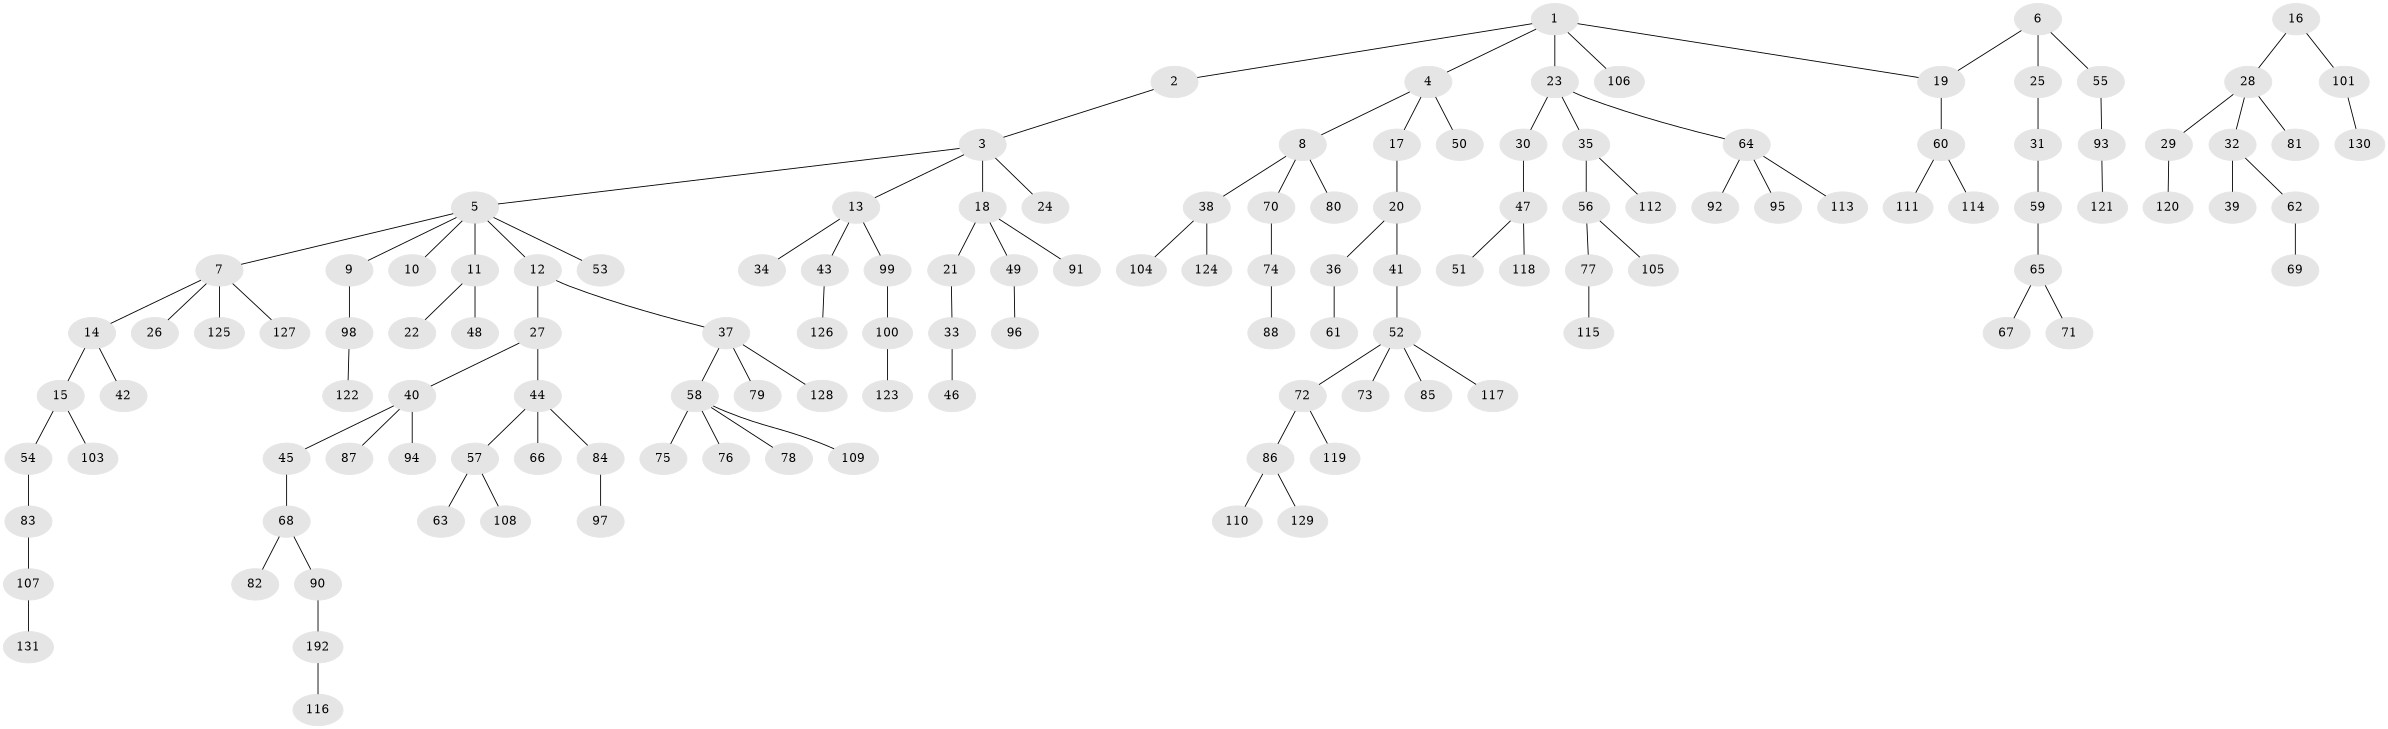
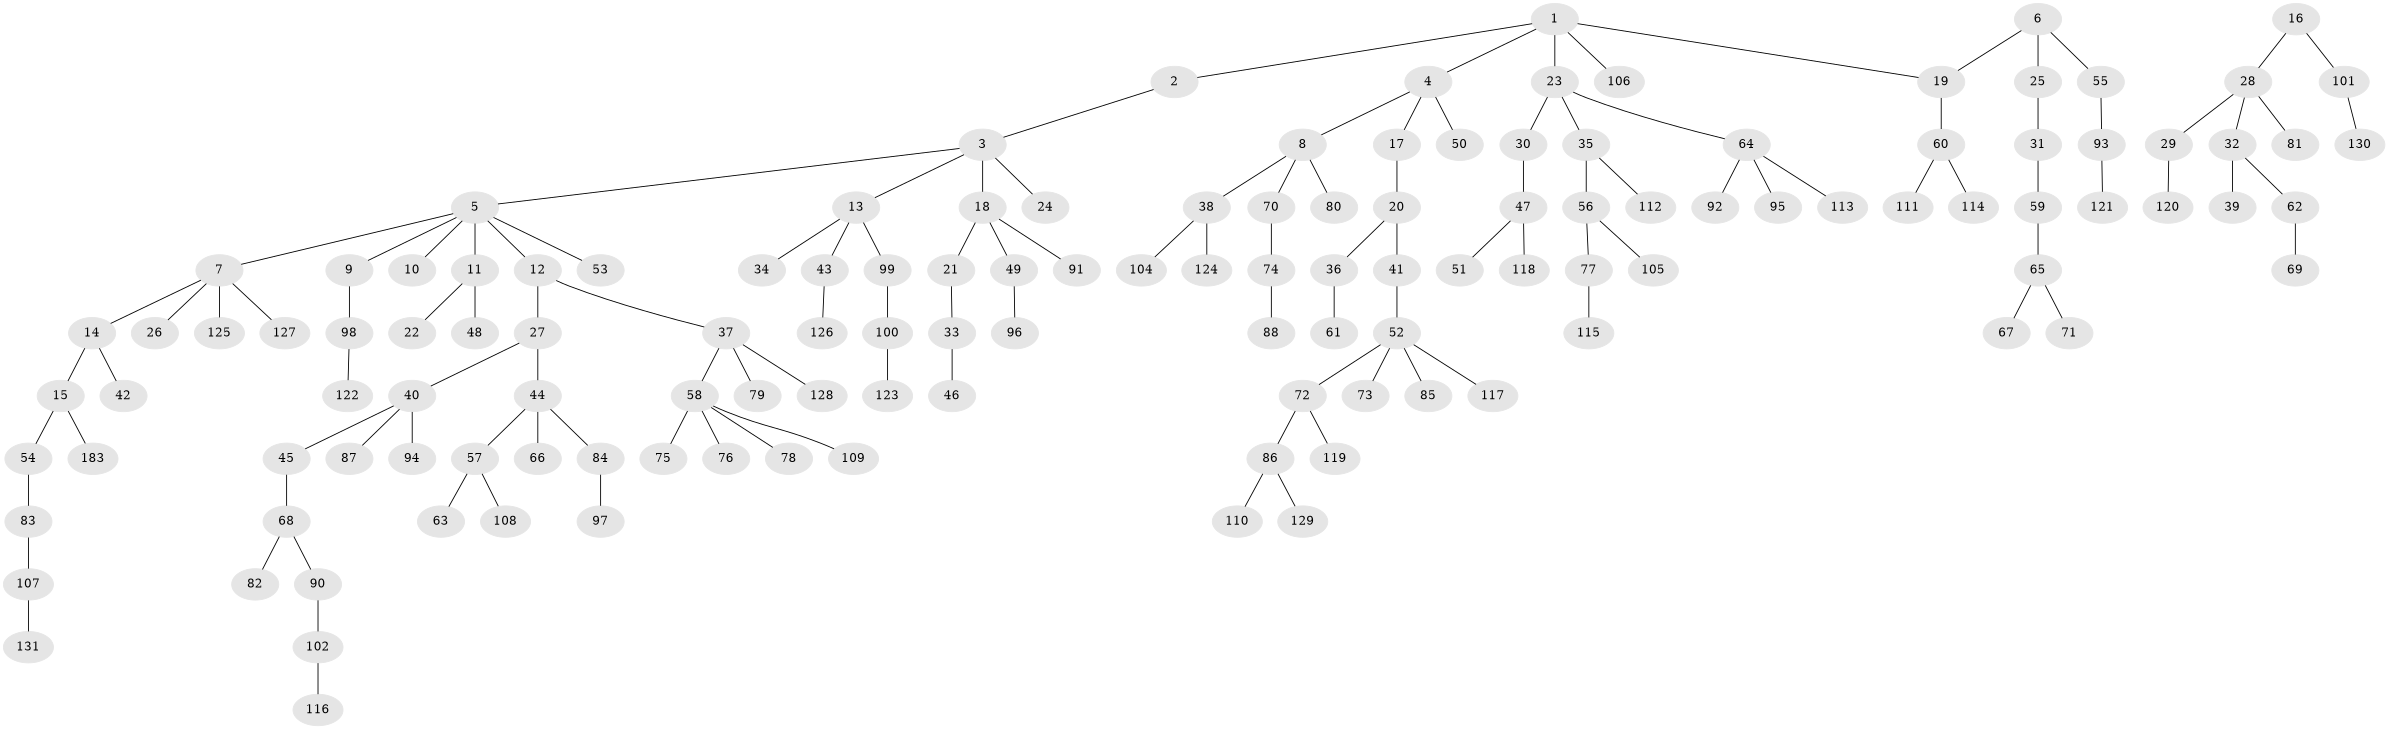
node "103": label "103" -> "183"
node "192": label "192" -> "102"
